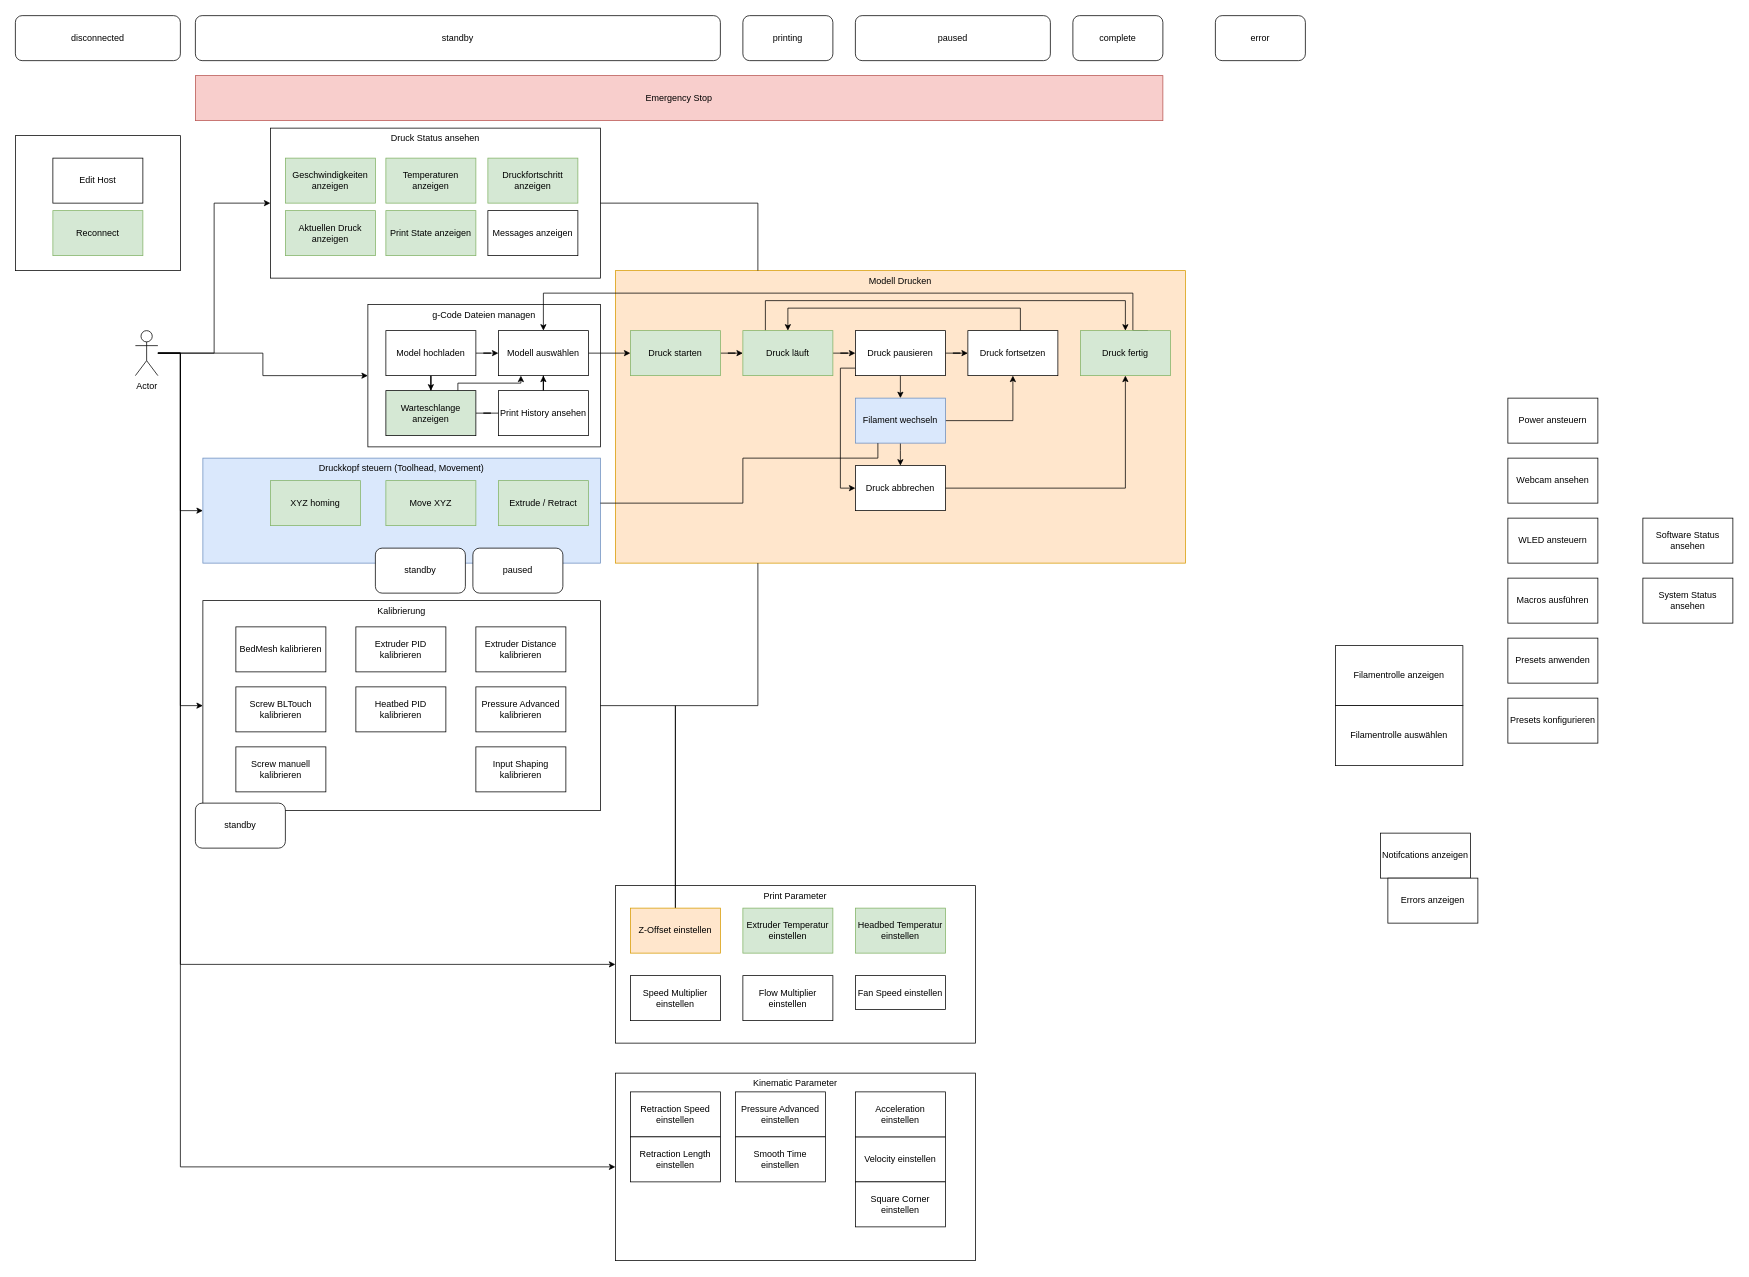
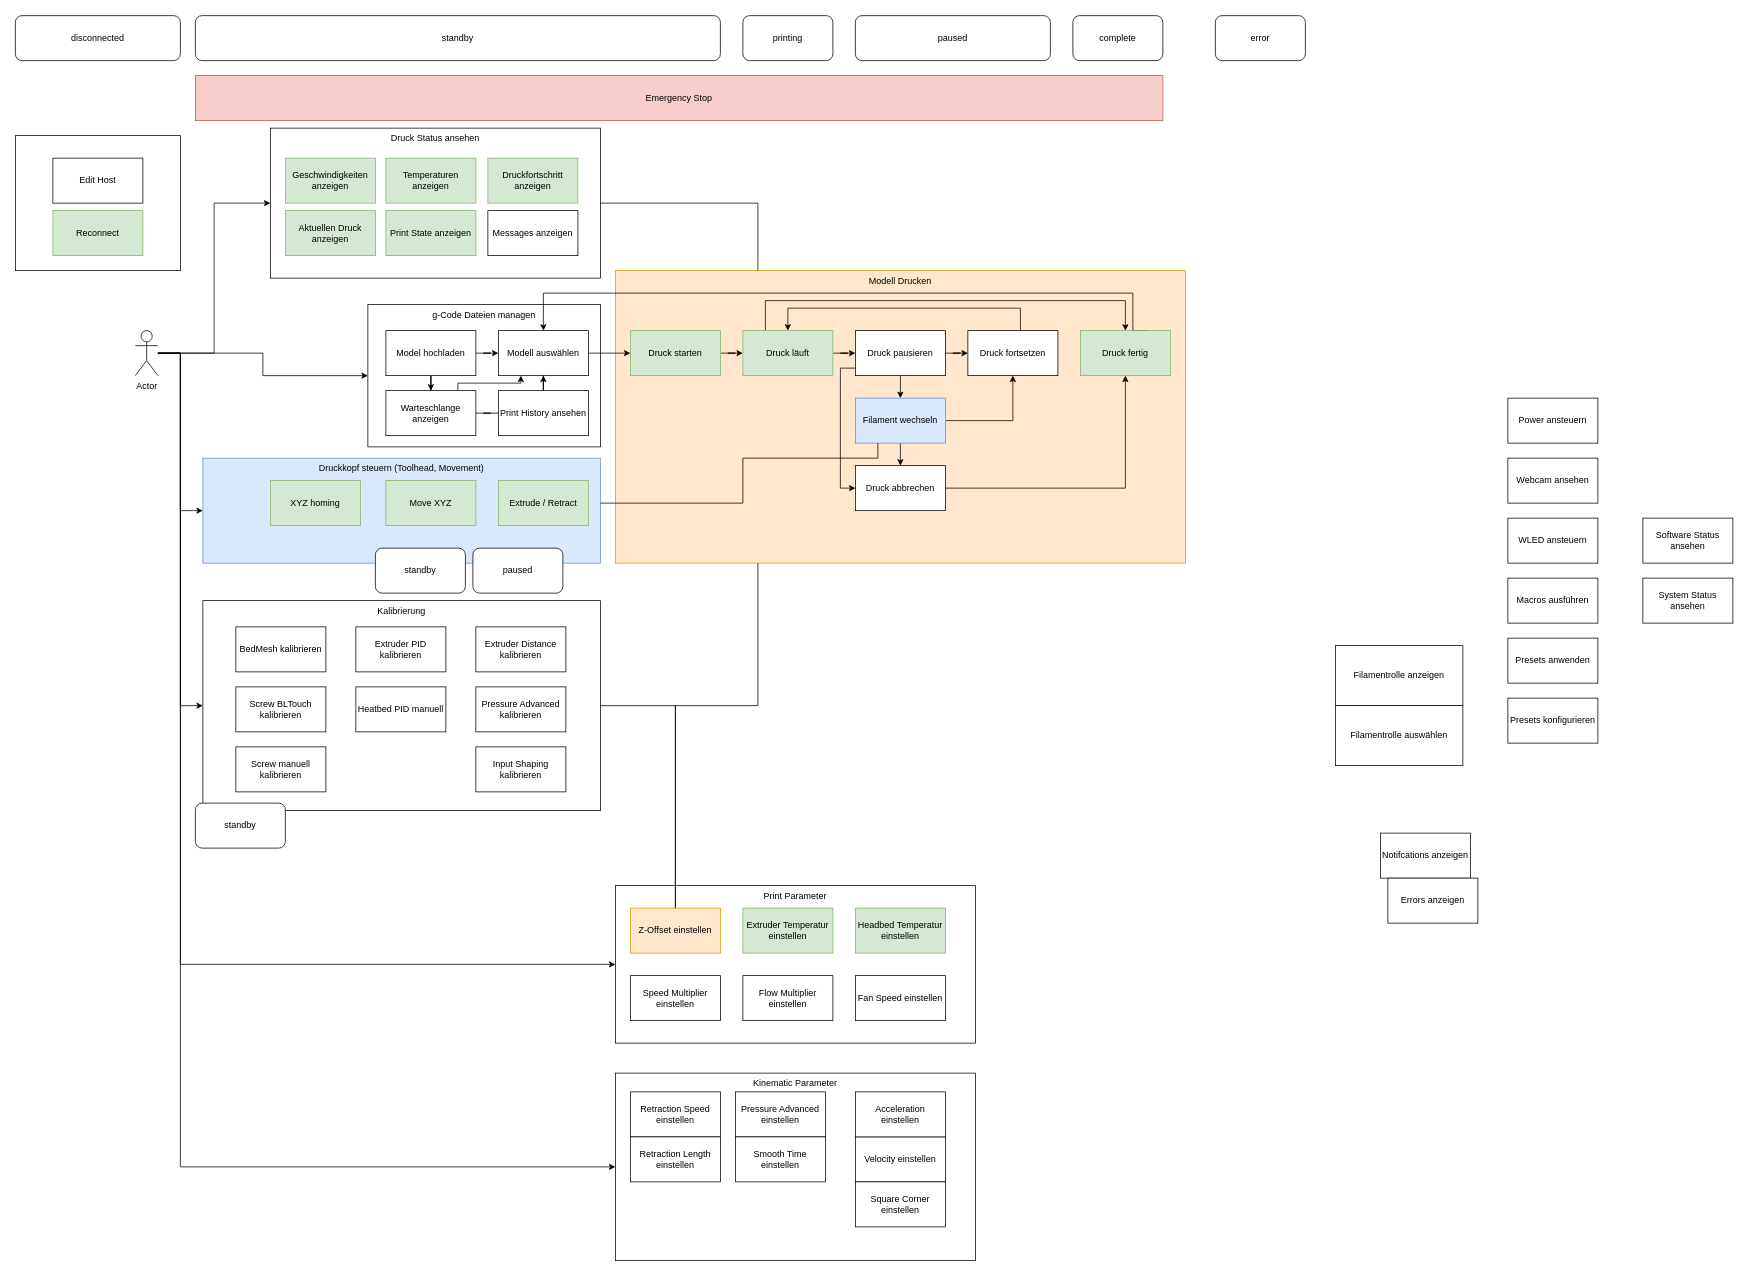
node "Warteschlange anzeigen": fillcolor #d5e8d4 -> #ffffff
node "Heatbed PID kalibrieren": label "Heatbed PID kalibrieren" -> "Heatbed PID manuell"
node "Fan Speed einstellen": size 90x34 -> 90x45
